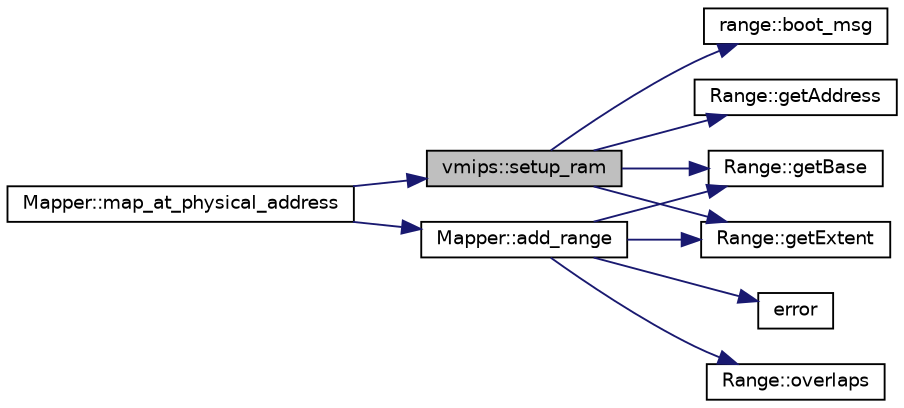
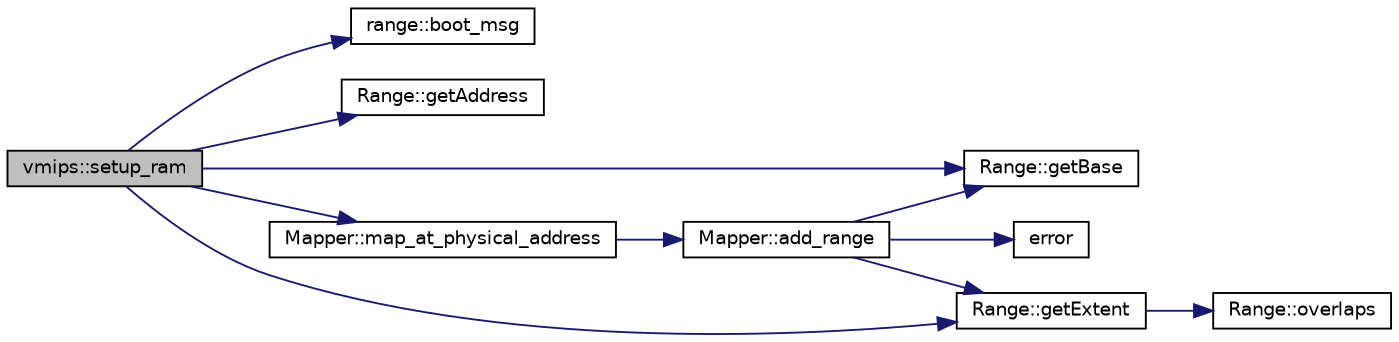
edge "Mapper::map_at_physical_address" -> "vmips::setup_ram": reversed
edge "Mapper::add_range" -> "Range::overlaps": now "Range::getExtent" -> "Range::overlaps"
